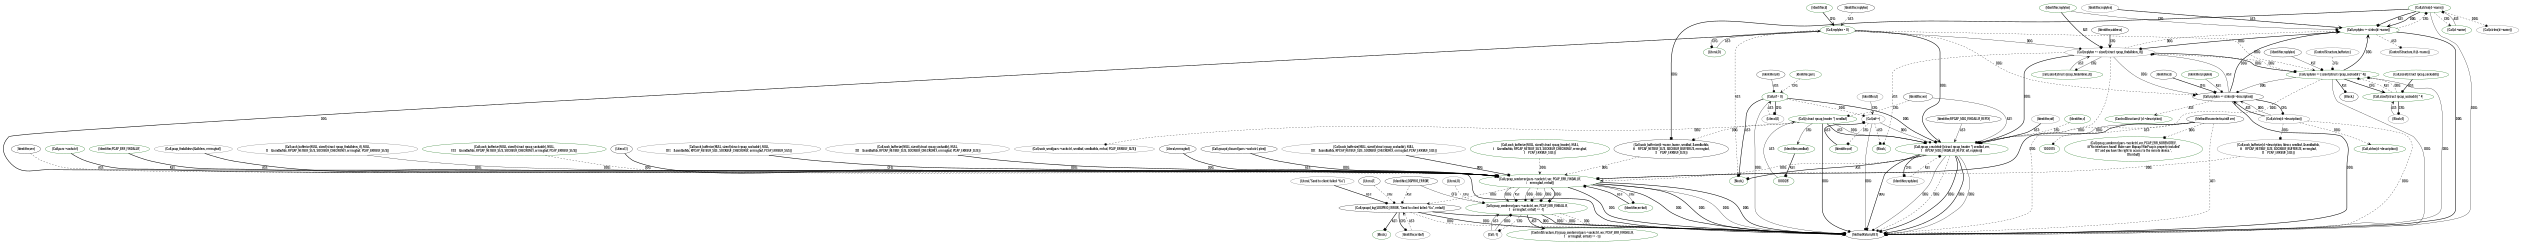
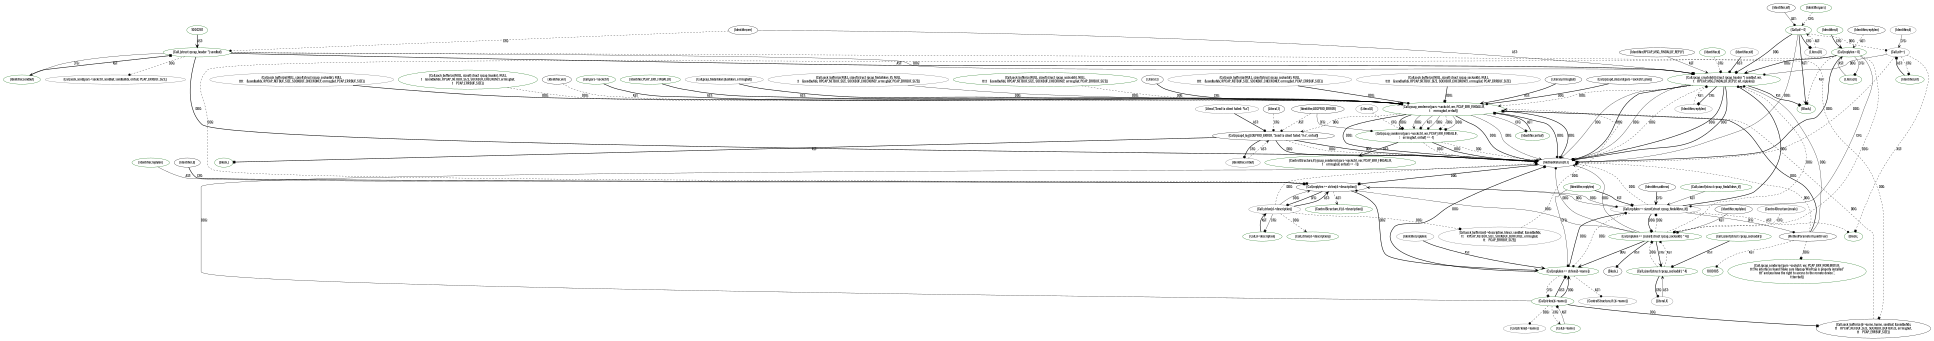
edge "(Call,replylen = 0)" -> "(Call,replylen += sizeof(struct rpcap_findalldevs_if))": label "DDG: " -> "CFG: "
node "(ControlStructure,bufferize;)": label "(ControlStructure,bufferize;)" -> "(ControlStructure,break;)"
edge "(Call,replylen += (sizeof(struct rpcap_sockaddr) * 4))" -> "(Call,replylen += sizeof(struct rpcap_findalldevs_if))": arrowhead dot -> box
edge "(Call,replylen += sizeof(struct rpcap_findalldevs_if))" -> "(Call,sizeof(struct rpcap_findalldevs_if))": now "(Call,replylen += sizeof(struct rpcap_findalldevs_if))" -> "(MethodParameterIn,uint8 ver)"
edge "(Call,replylen += strlen(d->description))" -> "(Call,replylen += sizeof(struct rpcap_findalldevs_if))": label "AST: " -> "DDG: "
node "(Block,4)": label "(Block,4)" -> "(Literal,4)"
edge "1000281" -> "(Call,(struct rpcap_header *) sendbuf)": style solid -> bold
node "1000115": label "1000115" -> "1000185"
edge "(Identifier,sendbuf)" -> "1000281": now "(Identifier,sendbuf)" -> "(Call,(struct rpcap_header *) sendbuf)"
edge "(Call,nif++)" -> "(MethodReturn,RET)": style solid -> dashed
edge "(MethodParameterIn,uint8 ver)" -> "(MethodReturn,RET)": label "AST: " -> "DDG: "
edge "(Call,replylen += sizeof(struct rpcap_findalldevs_if))" -> "(MethodReturn,RET)": arrowhead dot -> box
edge "(Call,replylen += strlen(d->description))" -> "(MethodReturn,RET)": reversed
node "(Call,-1)": removed
node "(Call,d->description)": added
